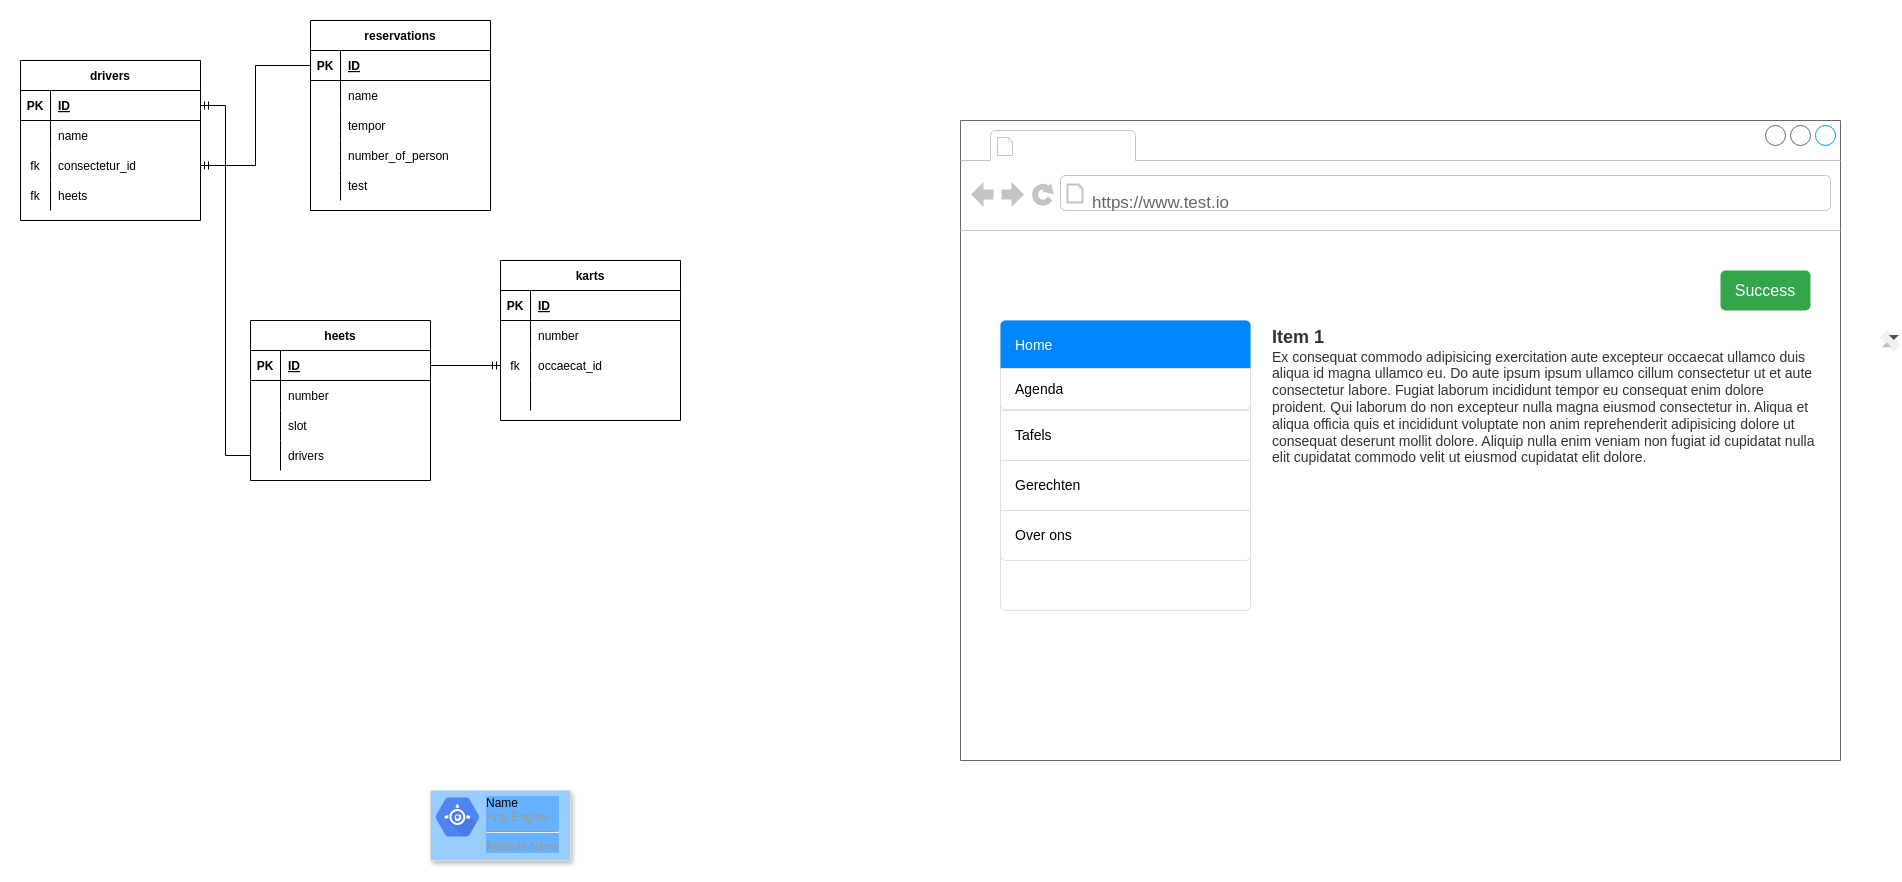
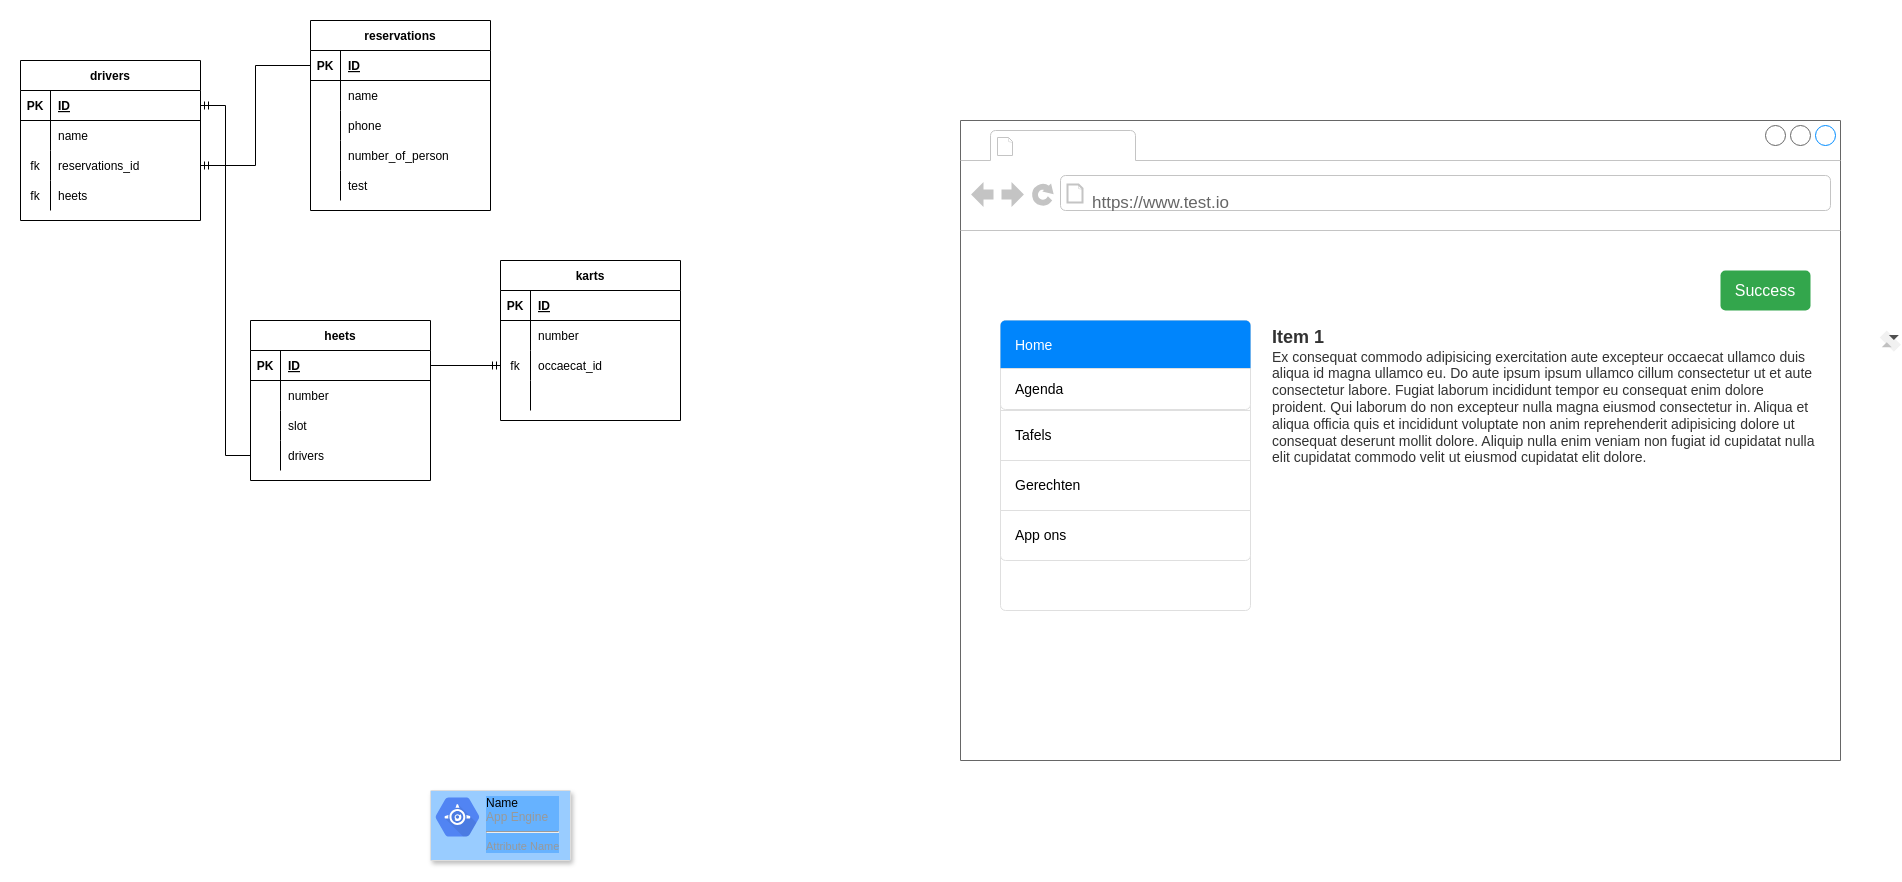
node "tempor": label "tempor" -> "phone"
node "consectetur_id": label "consectetur_id" -> "reservations_id"
node "Over ons": label "Over ons" -> "App ons"
